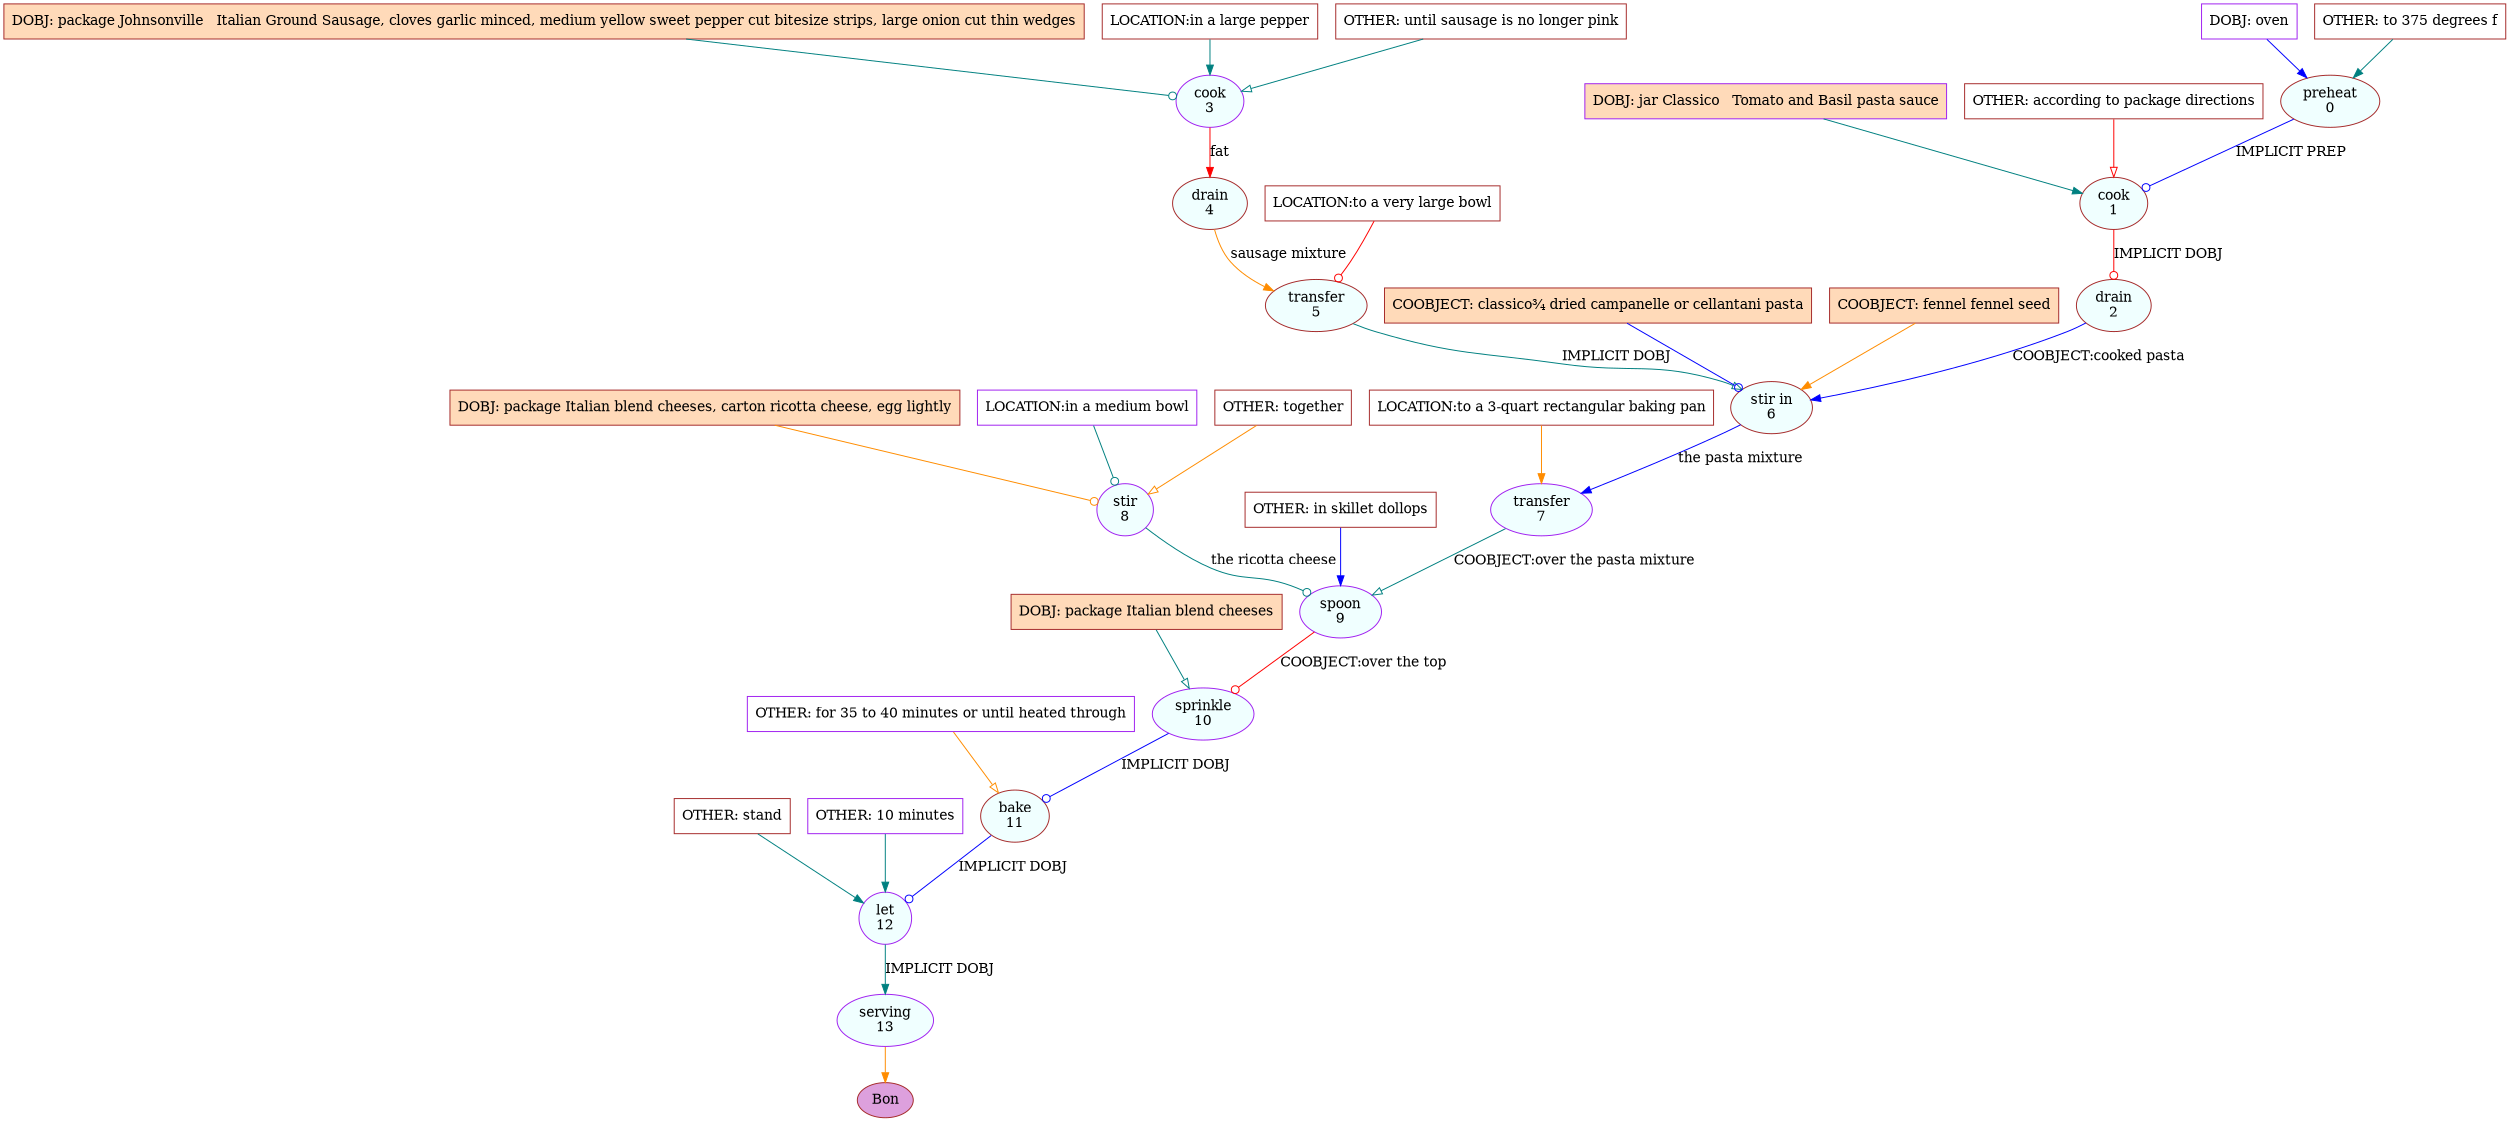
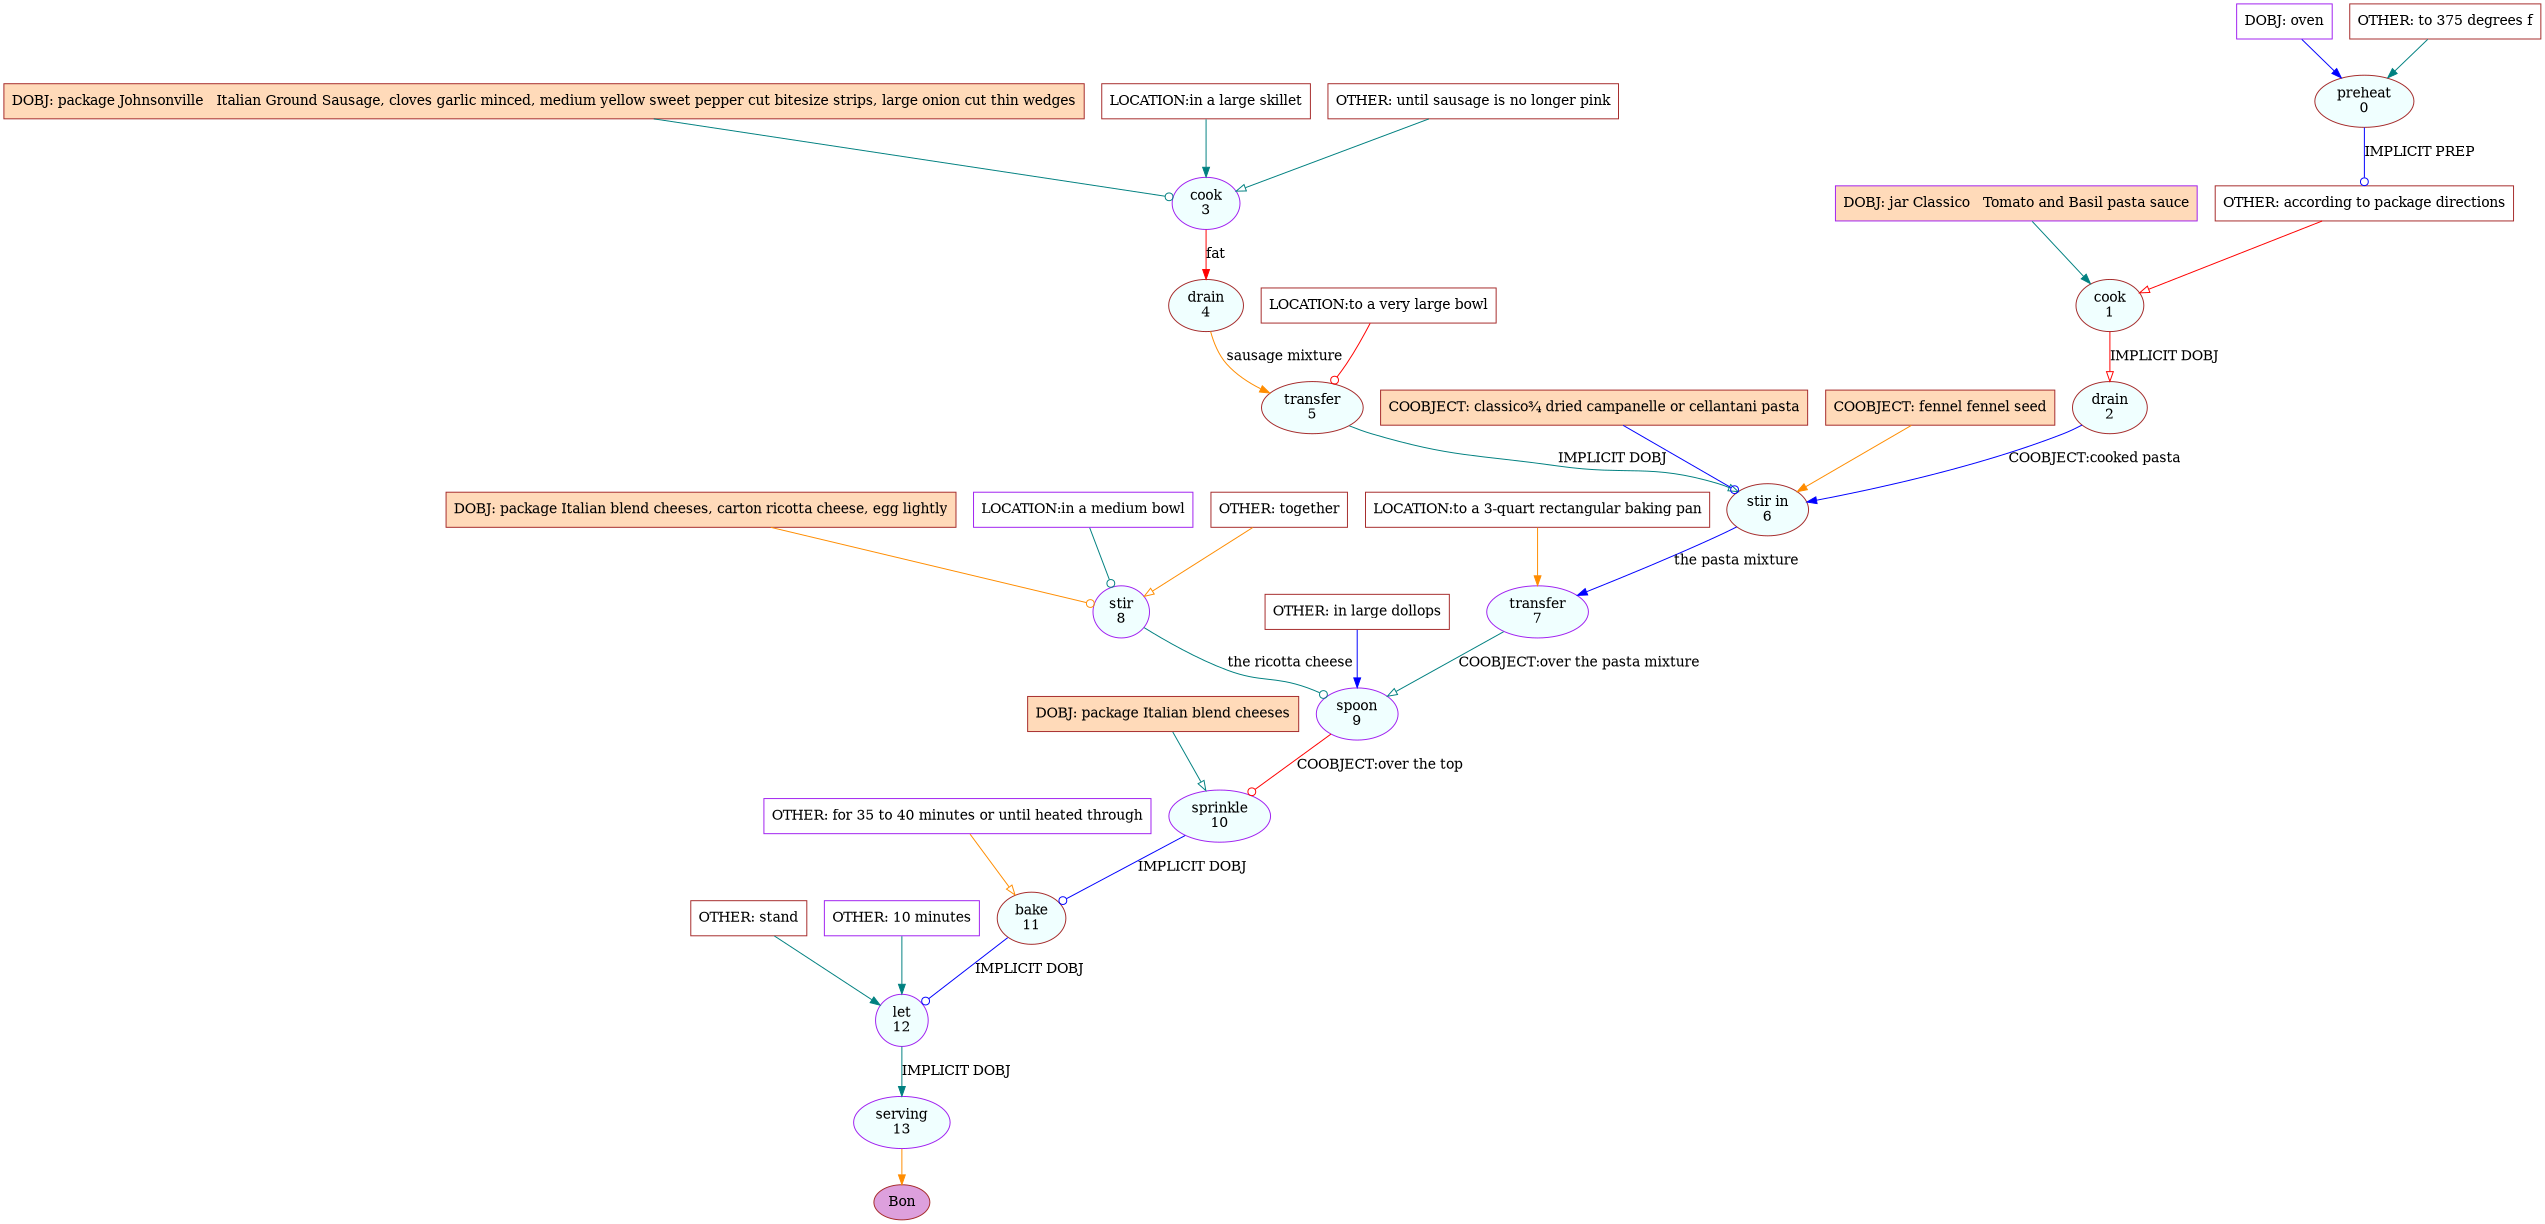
node "LOCATION:in a large pepper": label "LOCATION:in a large pepper" -> "LOCATION:in a large skillet"
edge "preheat 0" -> "cook 1": now "preheat 0" -> "OTHER: according to package directions"
edge "cook 1" -> "drain 2": arrowhead odot -> onormal
node "OTHER: in skillet dollops": label "OTHER: in skillet dollops" -> "OTHER: in large dollops"
